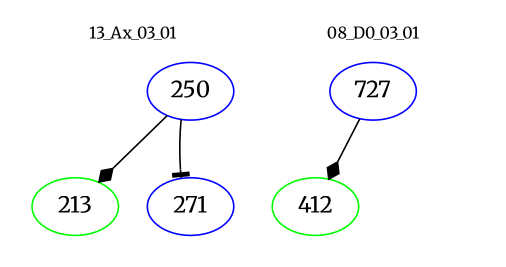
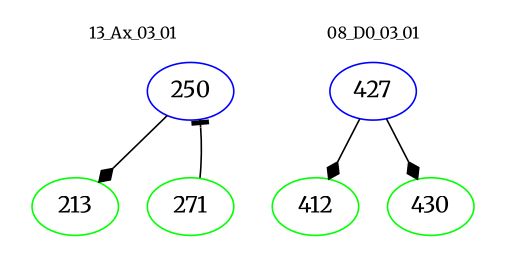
node "727": label "727" -> "427"
edge "250" -> "271": reversed
node "271": color blue -> green
node "430": added
